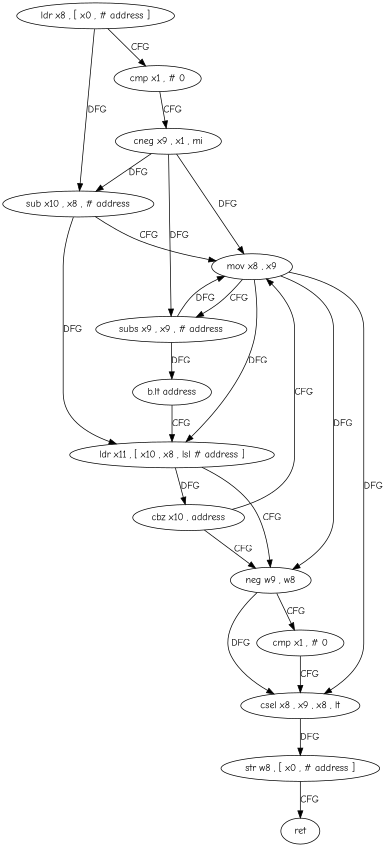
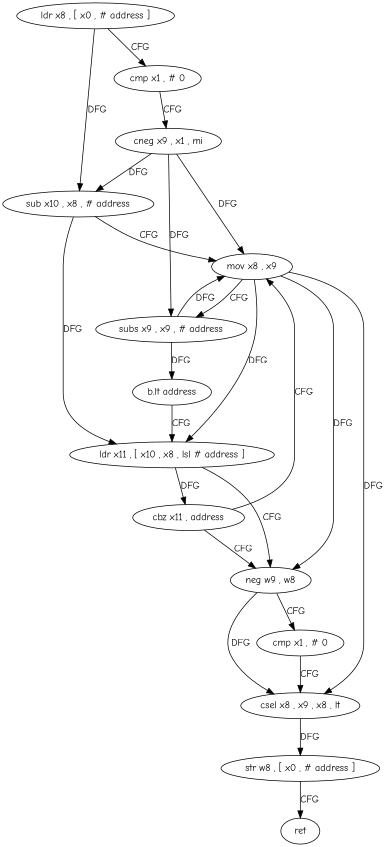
node "cbz x10 , address": label "cbz x10 , address" -> "cbz x11 , address"
